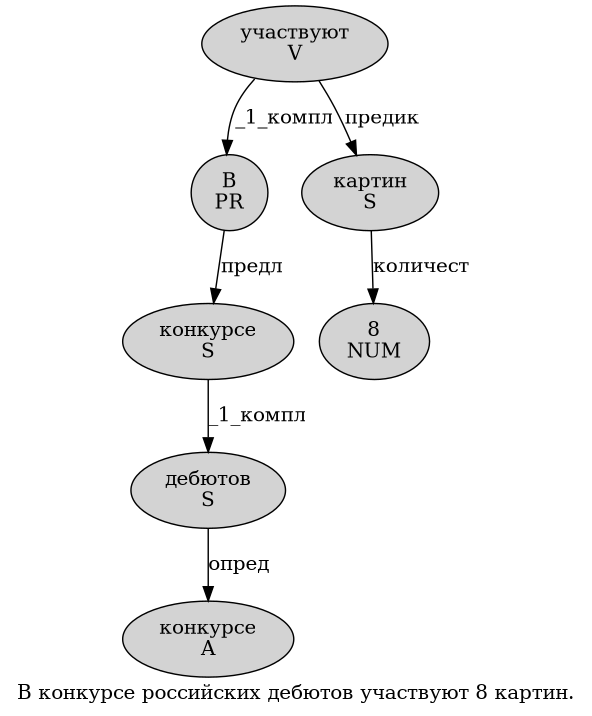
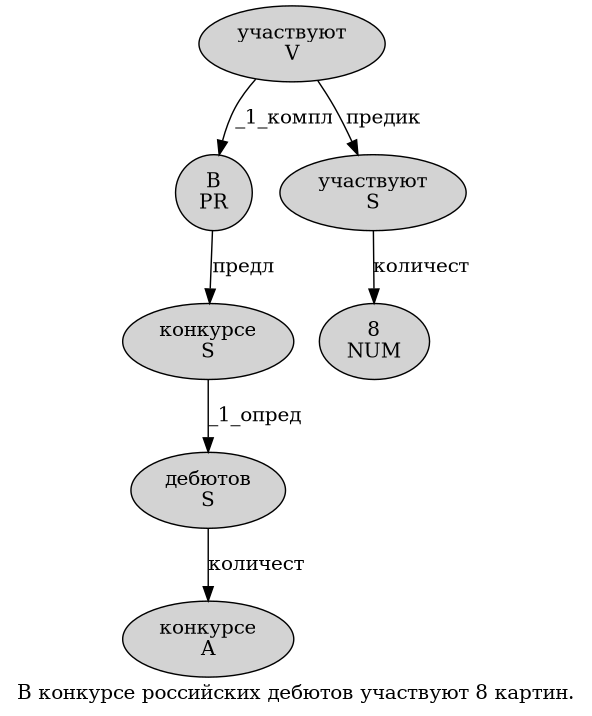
node "картин S": label "картин S" -> "участвуют S"
edge "конкурсе S" -> "дебютов S": label "_1_компл" -> "_1_опред"
edge "дебютов S" -> "конкурсе A": label "опред" -> "количест"
